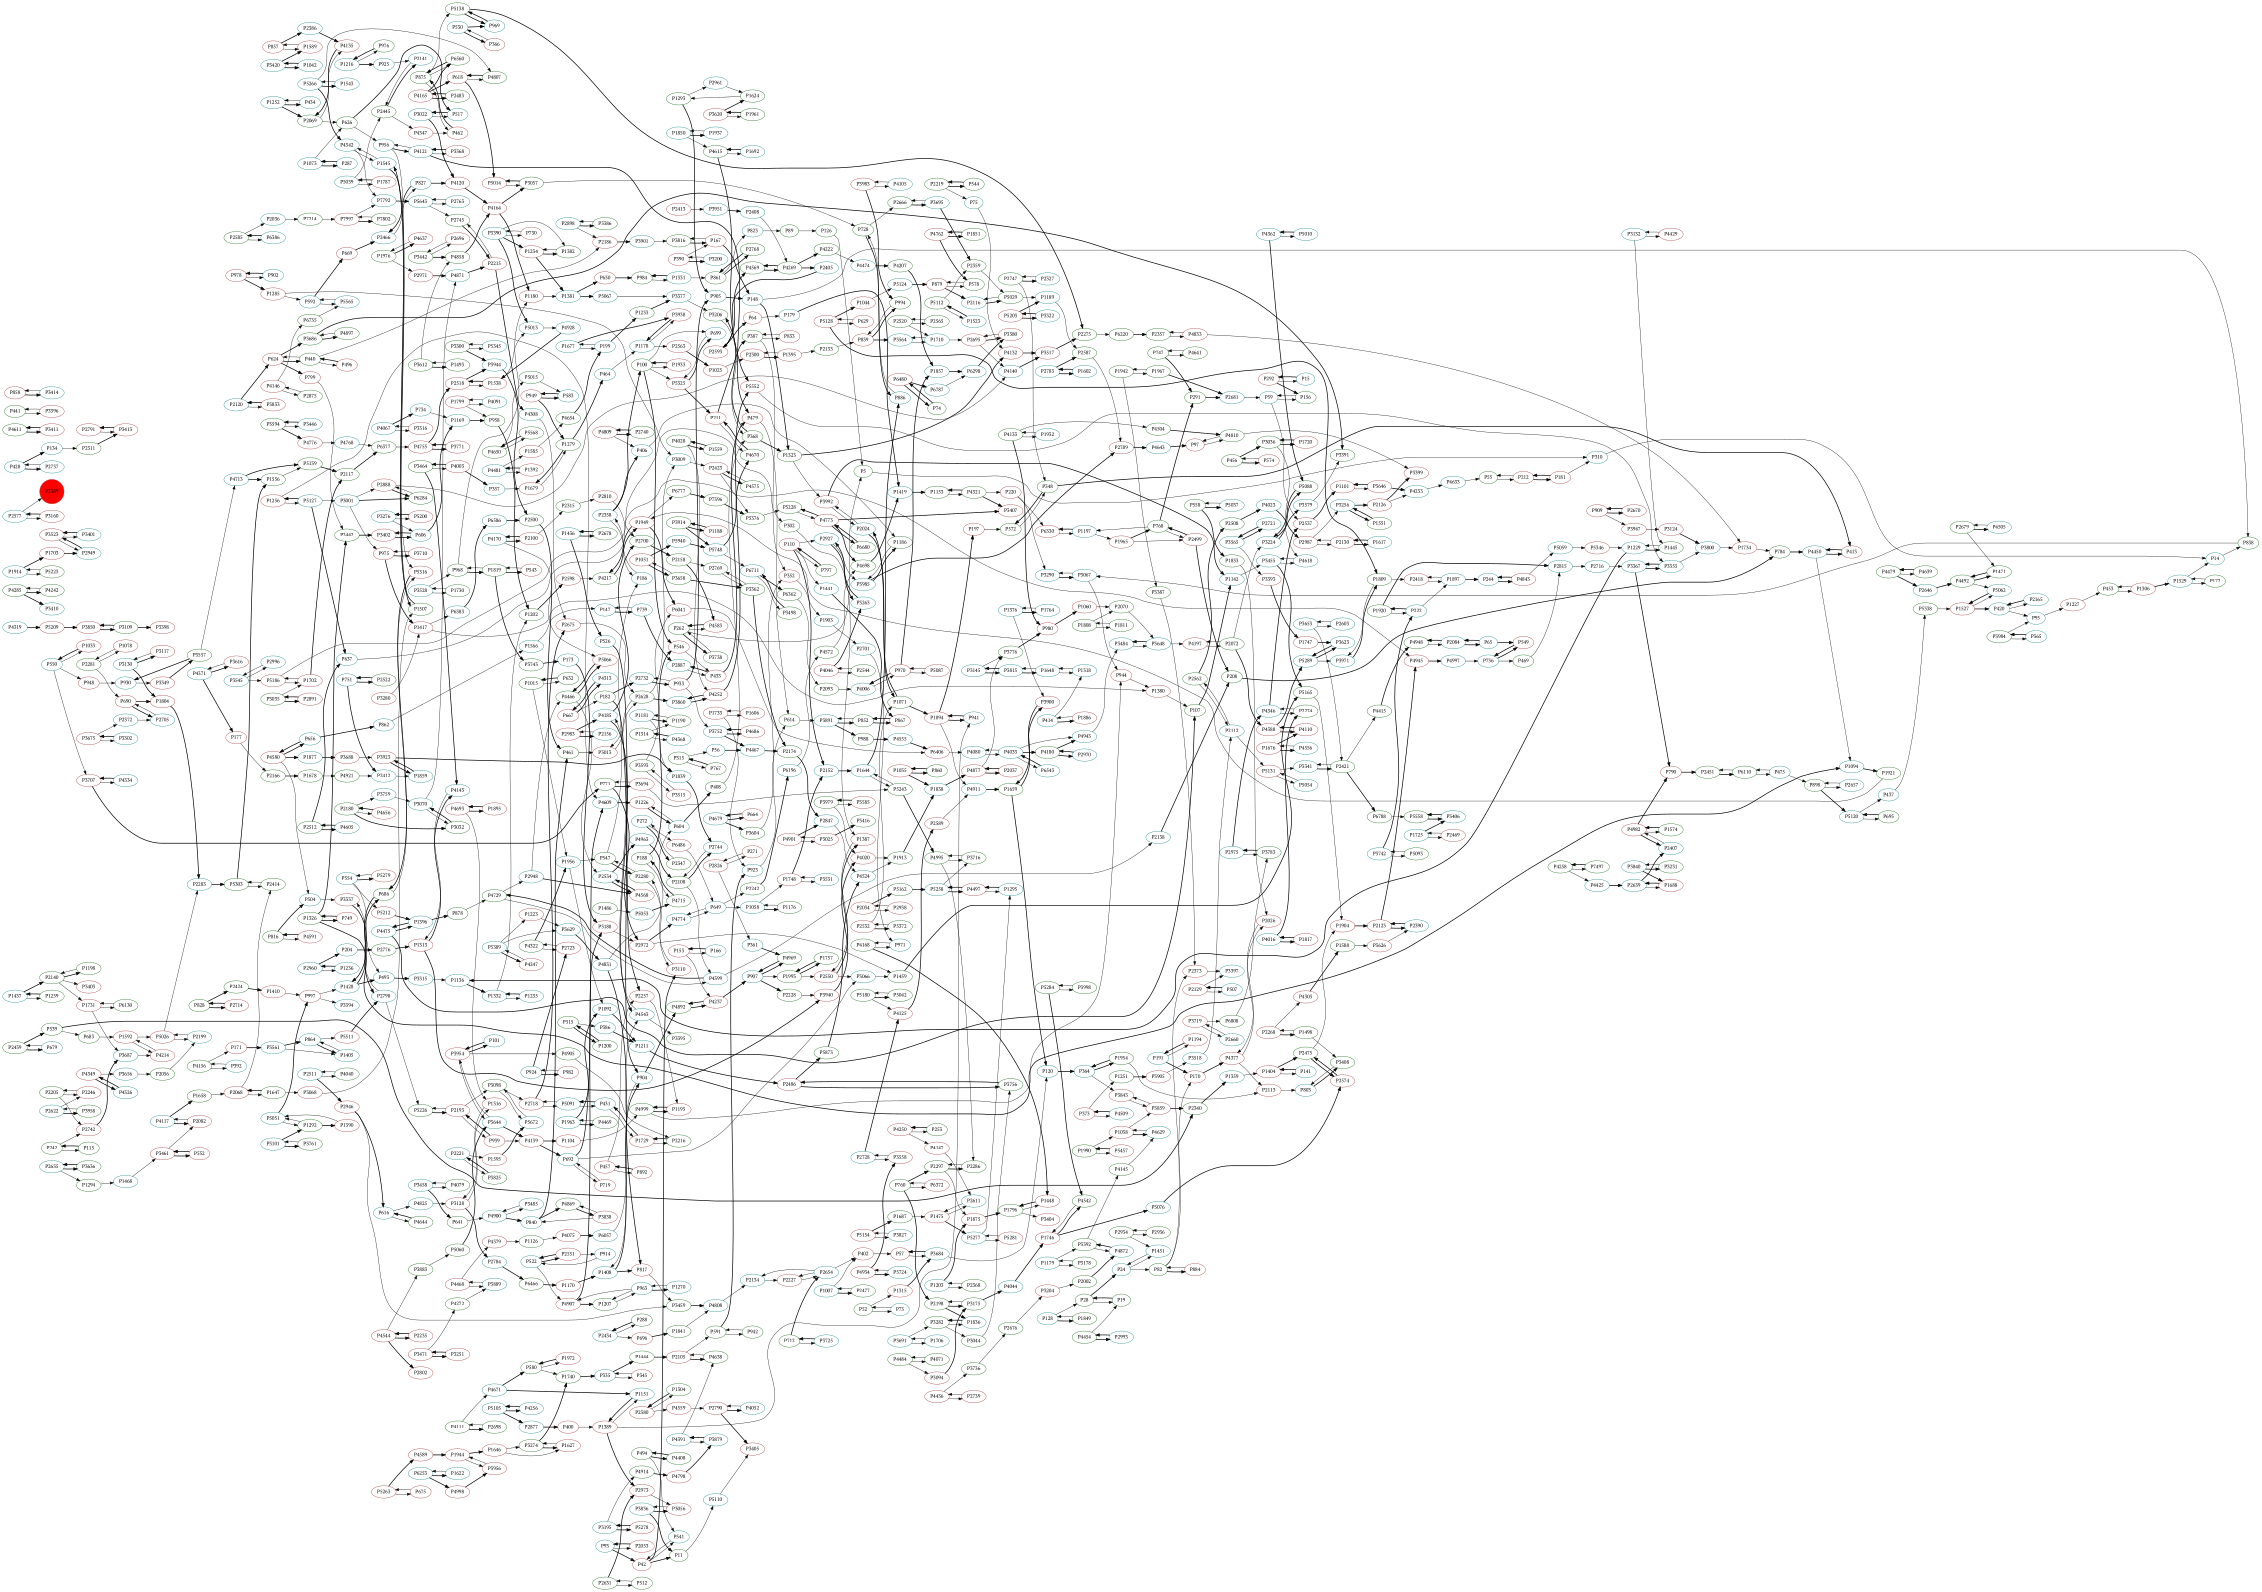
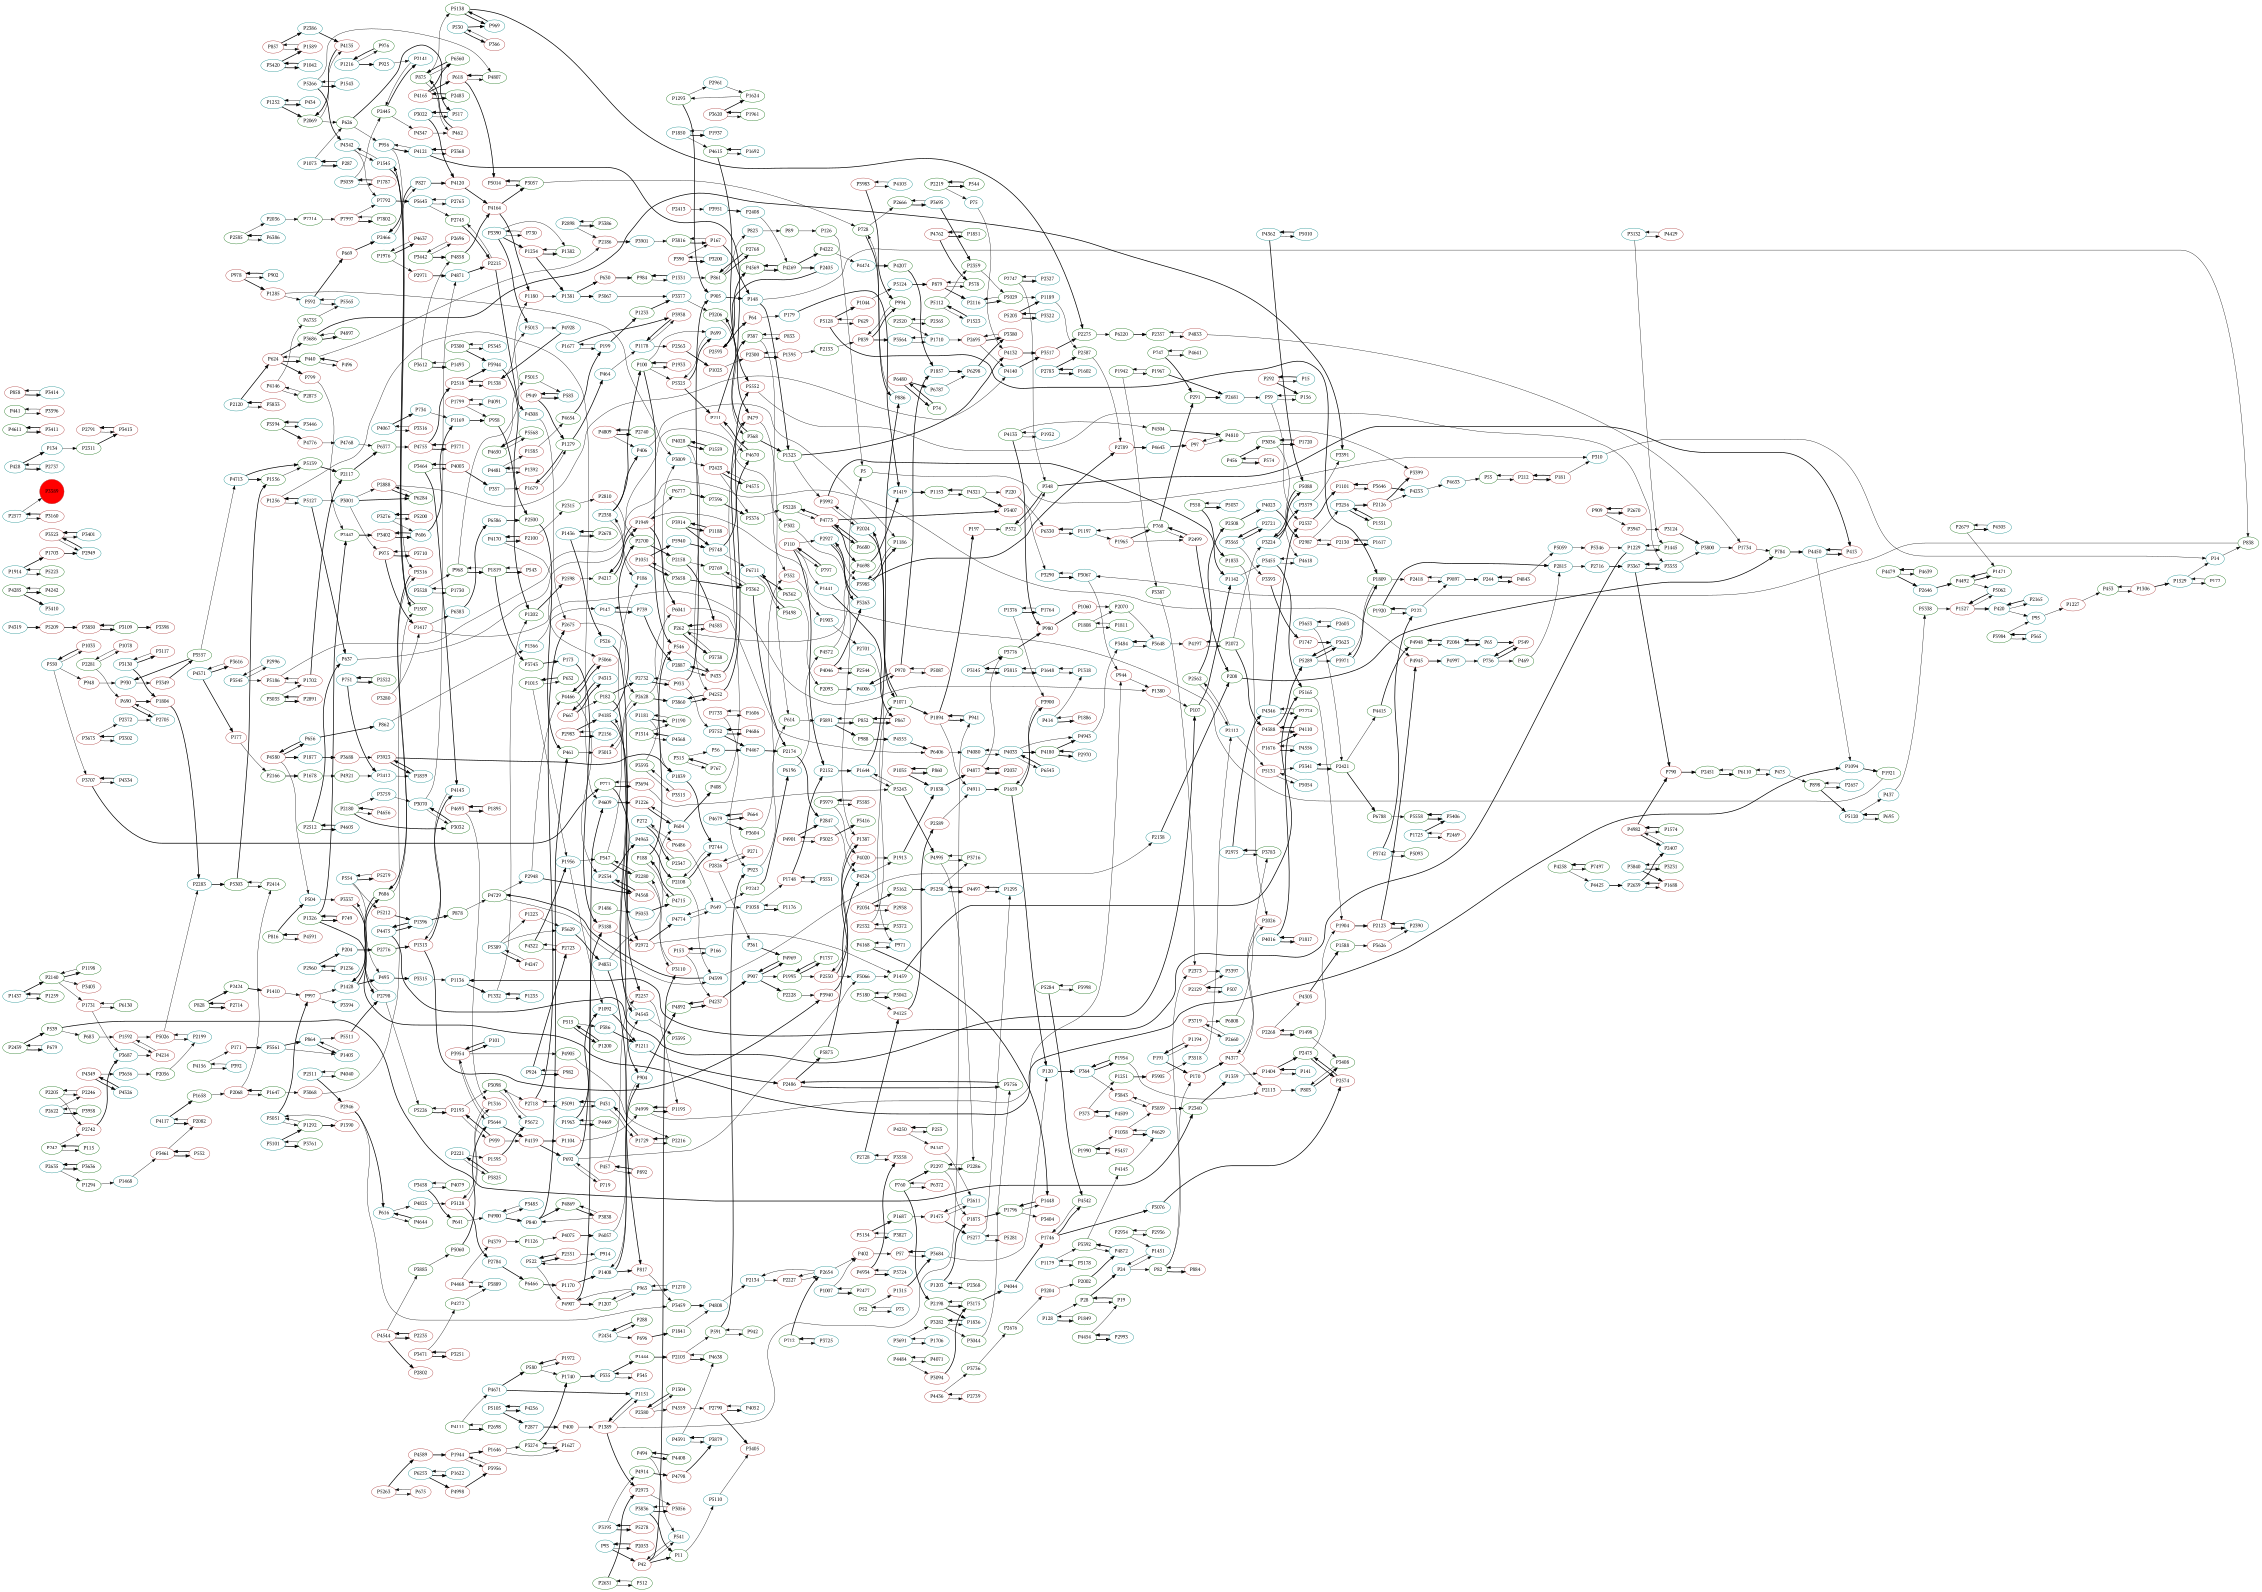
edge "P2716" -> "P3367": style solid -> bold
node "P1897": label "P1897" -> "P9897"
edge "P3900" -> "P1659": style bold -> solid
